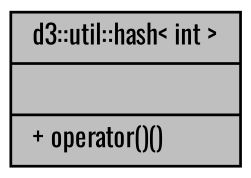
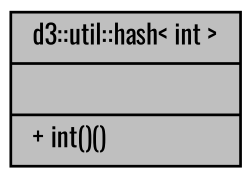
node "d3::util::hash< int >": text "+ operator()()" -> "+ int()()"
